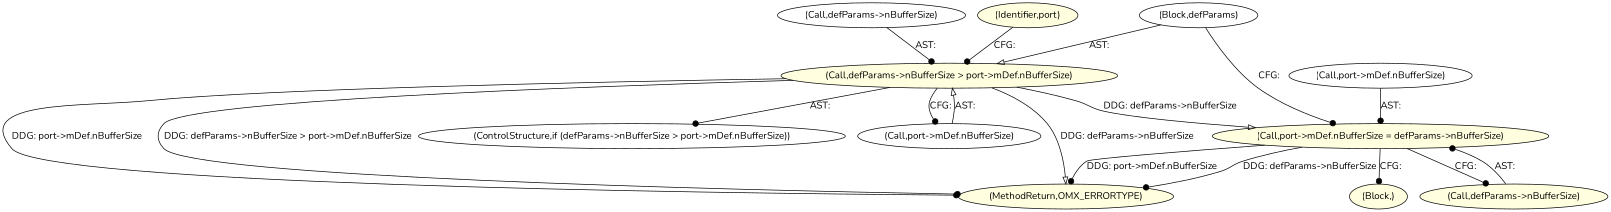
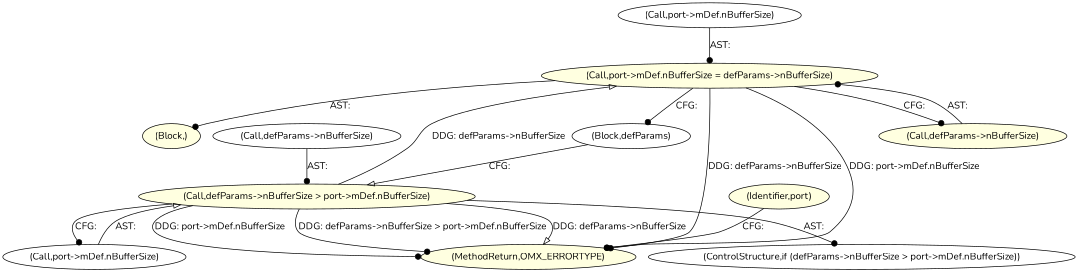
edge "(Identifier,port)" -> "(Call,defParams->nBufferSize > port->mDef.nBufferSize)": now "(Identifier,port)" -> "(MethodReturn,OMX_ERRORTYPE)"
edge "(Block,defParams)" -> "(Call,defParams->nBufferSize > port->mDef.nBufferSize)": label "AST: " -> "CFG: "
edge "(Block,defParams)" -> "(Call,port->mDef.nBufferSize = defParams->nBufferSize)": reversed
edge "(Call,port->mDef.nBufferSize = defParams->nBufferSize)" -> "(Block,)": label "CFG: " -> "AST: "
